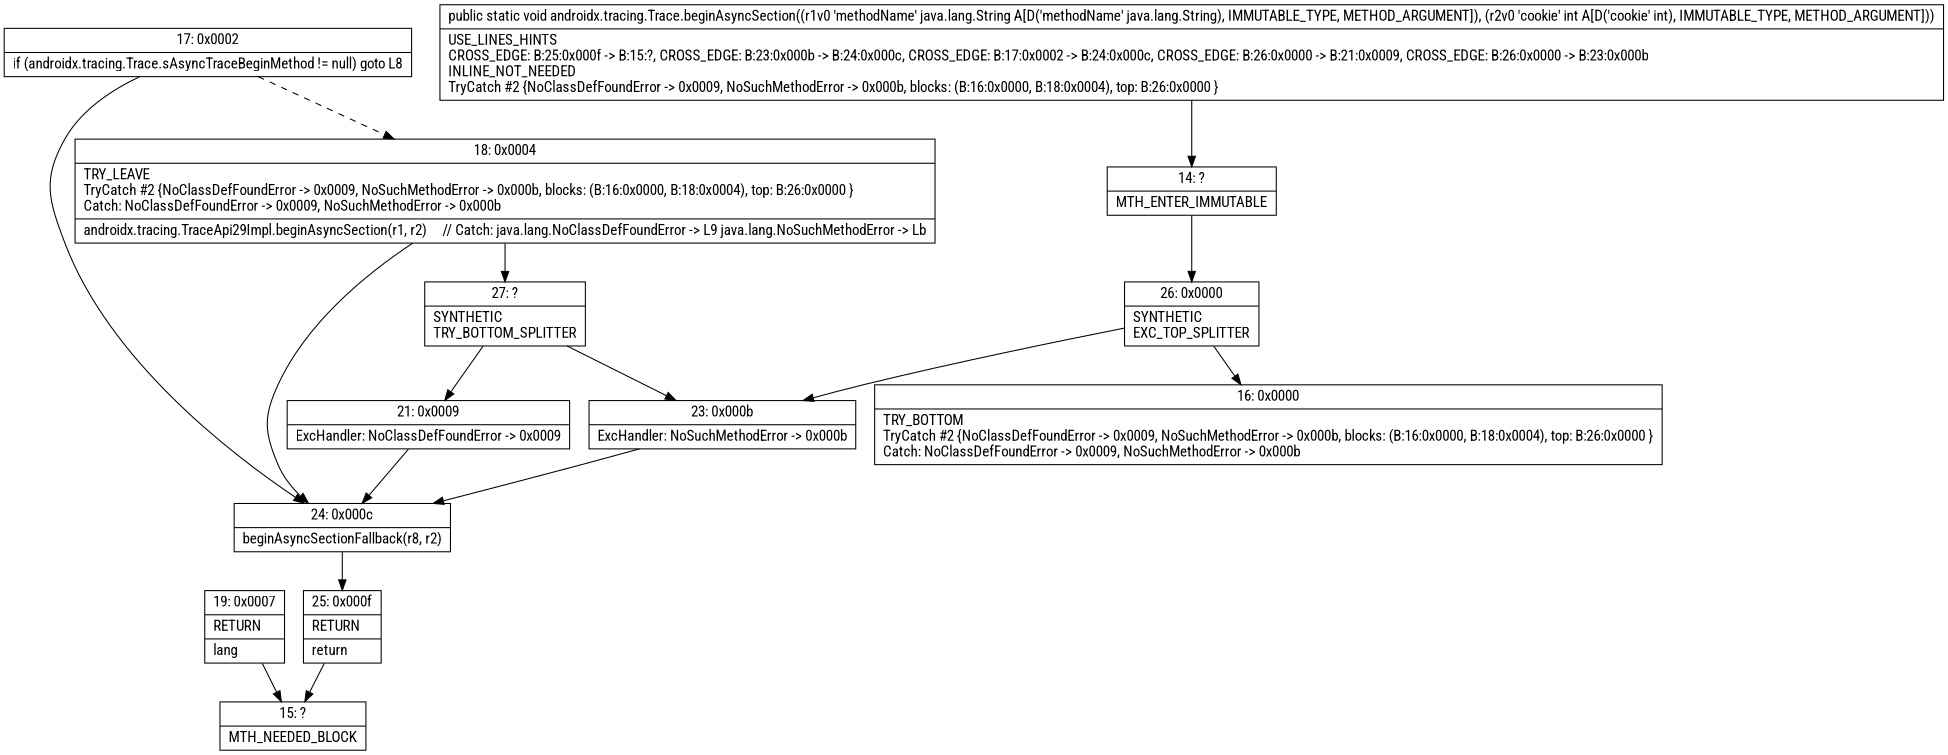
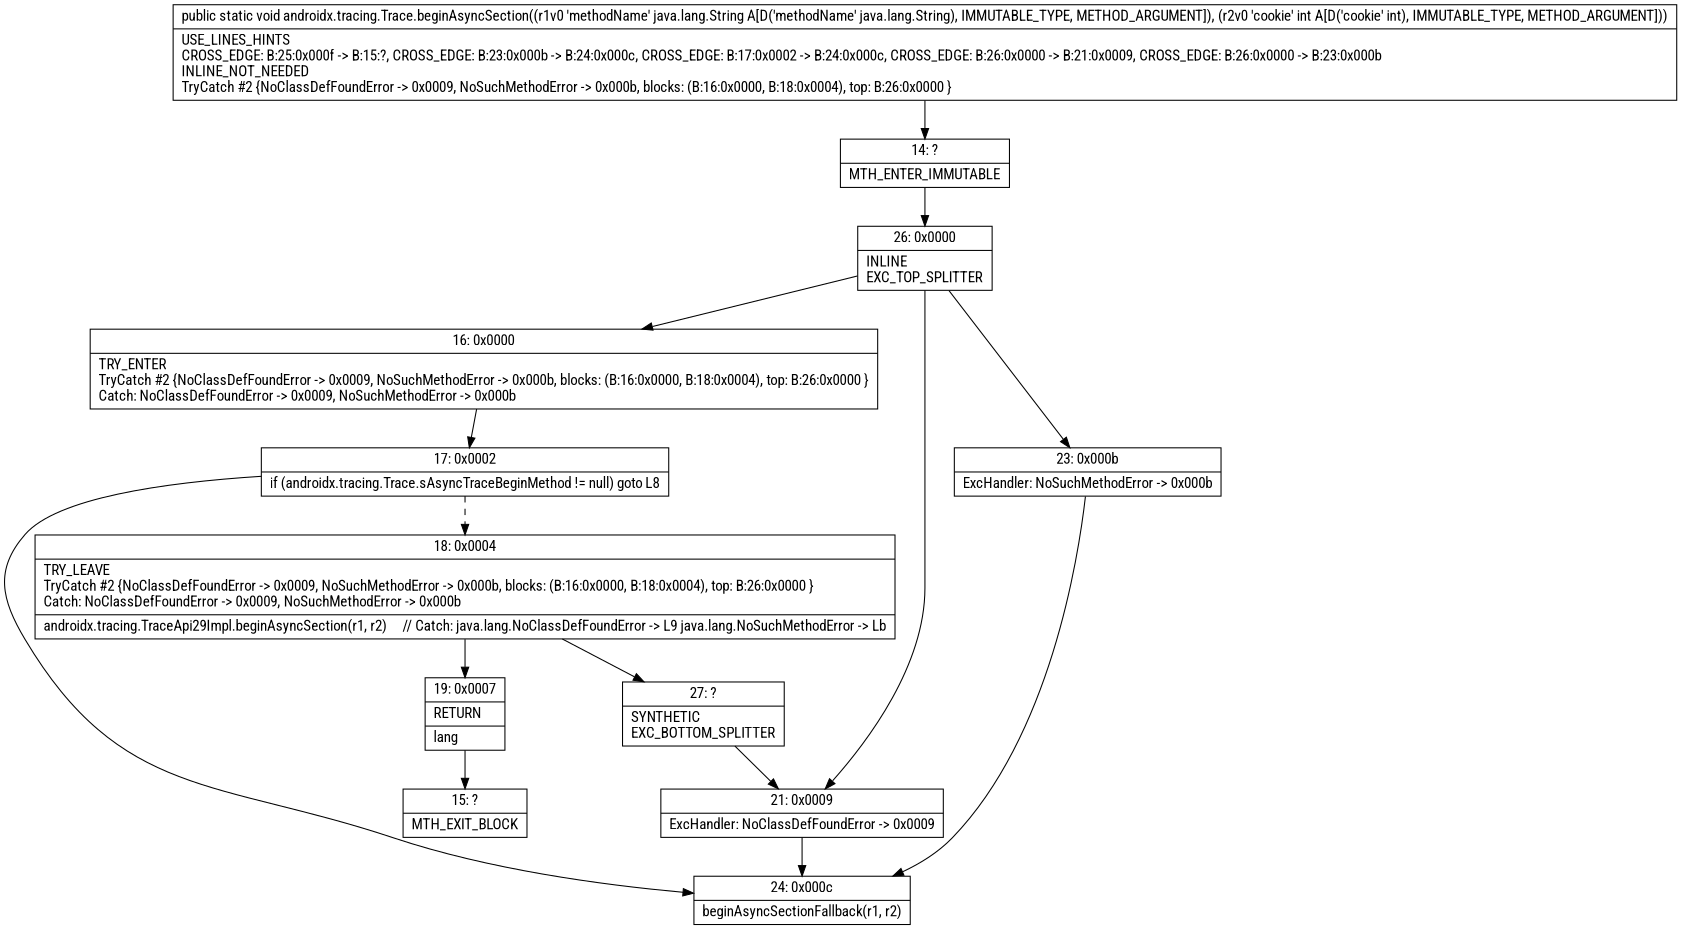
node "26: 0x0000": text "SYNTHETIC" -> "INLINE"
node "27: ?": text "TRY_BOTTOM_SPLITTER" -> "EXC_BOTTOM_SPLITTER"
edge "18: 0x0004" -> "24: 0x000c": now "18: 0x0004" -> "19: 0x0007"
edge "27: ?" -> "23: 0x000b": removed
node "16: 0x0000": text "TRY_BOTTOM" -> "TRY_ENTER"
edge "16: 0x0000" -> "17: 0x0002": added
node "24: 0x000c": text "beginAsyncSectionFallback(r8, r2)" -> "beginAsyncSectionFallback(r1, r2)"
edge "26: 0x0000" -> "21: 0x0009": added
node "25: 0x000f": removed
node "15: ?": text "MTH_NEEDED_BLOCK" -> "MTH_EXIT_BLOCK"
